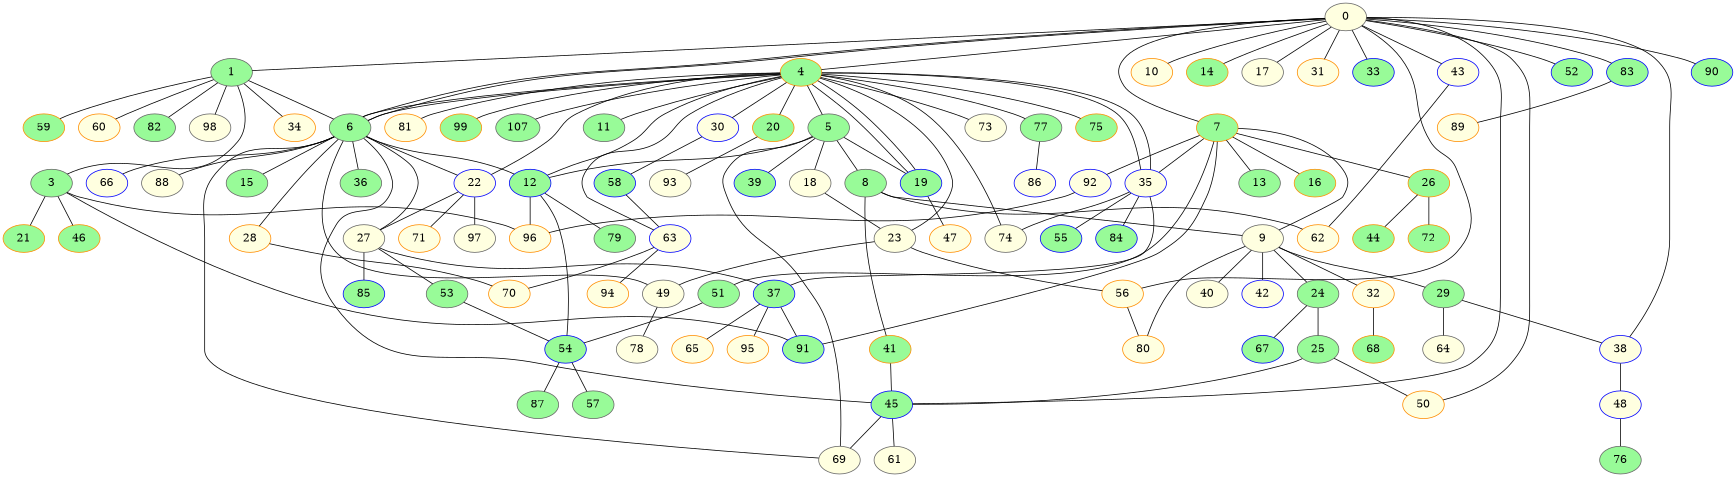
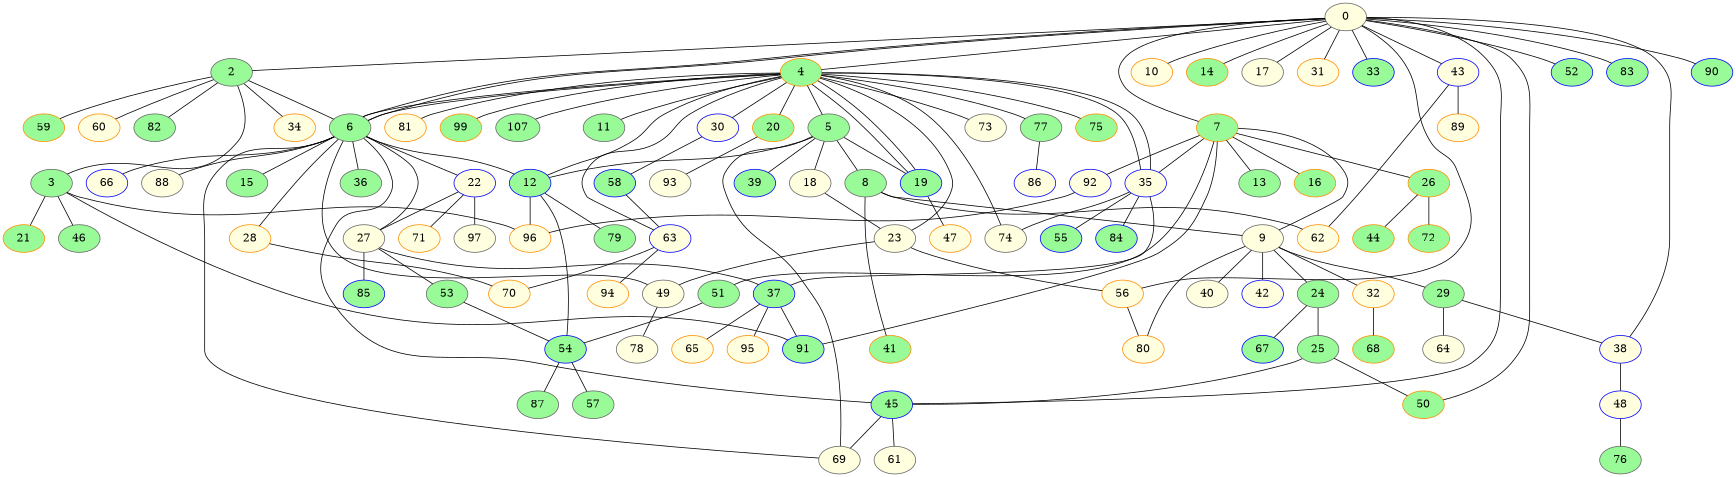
node "1": label "1" -> "2"
edge "83" -- "89": now "43" -- "89"
edge "4" -- "22": removed
node "98": removed
node "46": color darkorange -> gray40
edge "41" -- "45": removed
node "50": fillcolor lightyellow -> palegreen
